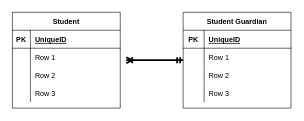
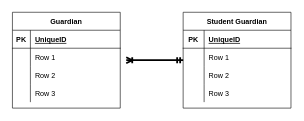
node "Student": label "Student" -> "Guardian"
